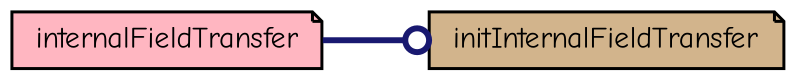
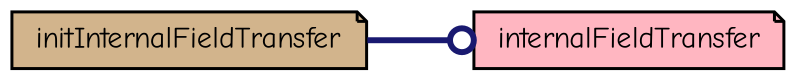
edge "internalFieldTransfer" -> "initInternalFieldTransfer": reversed
